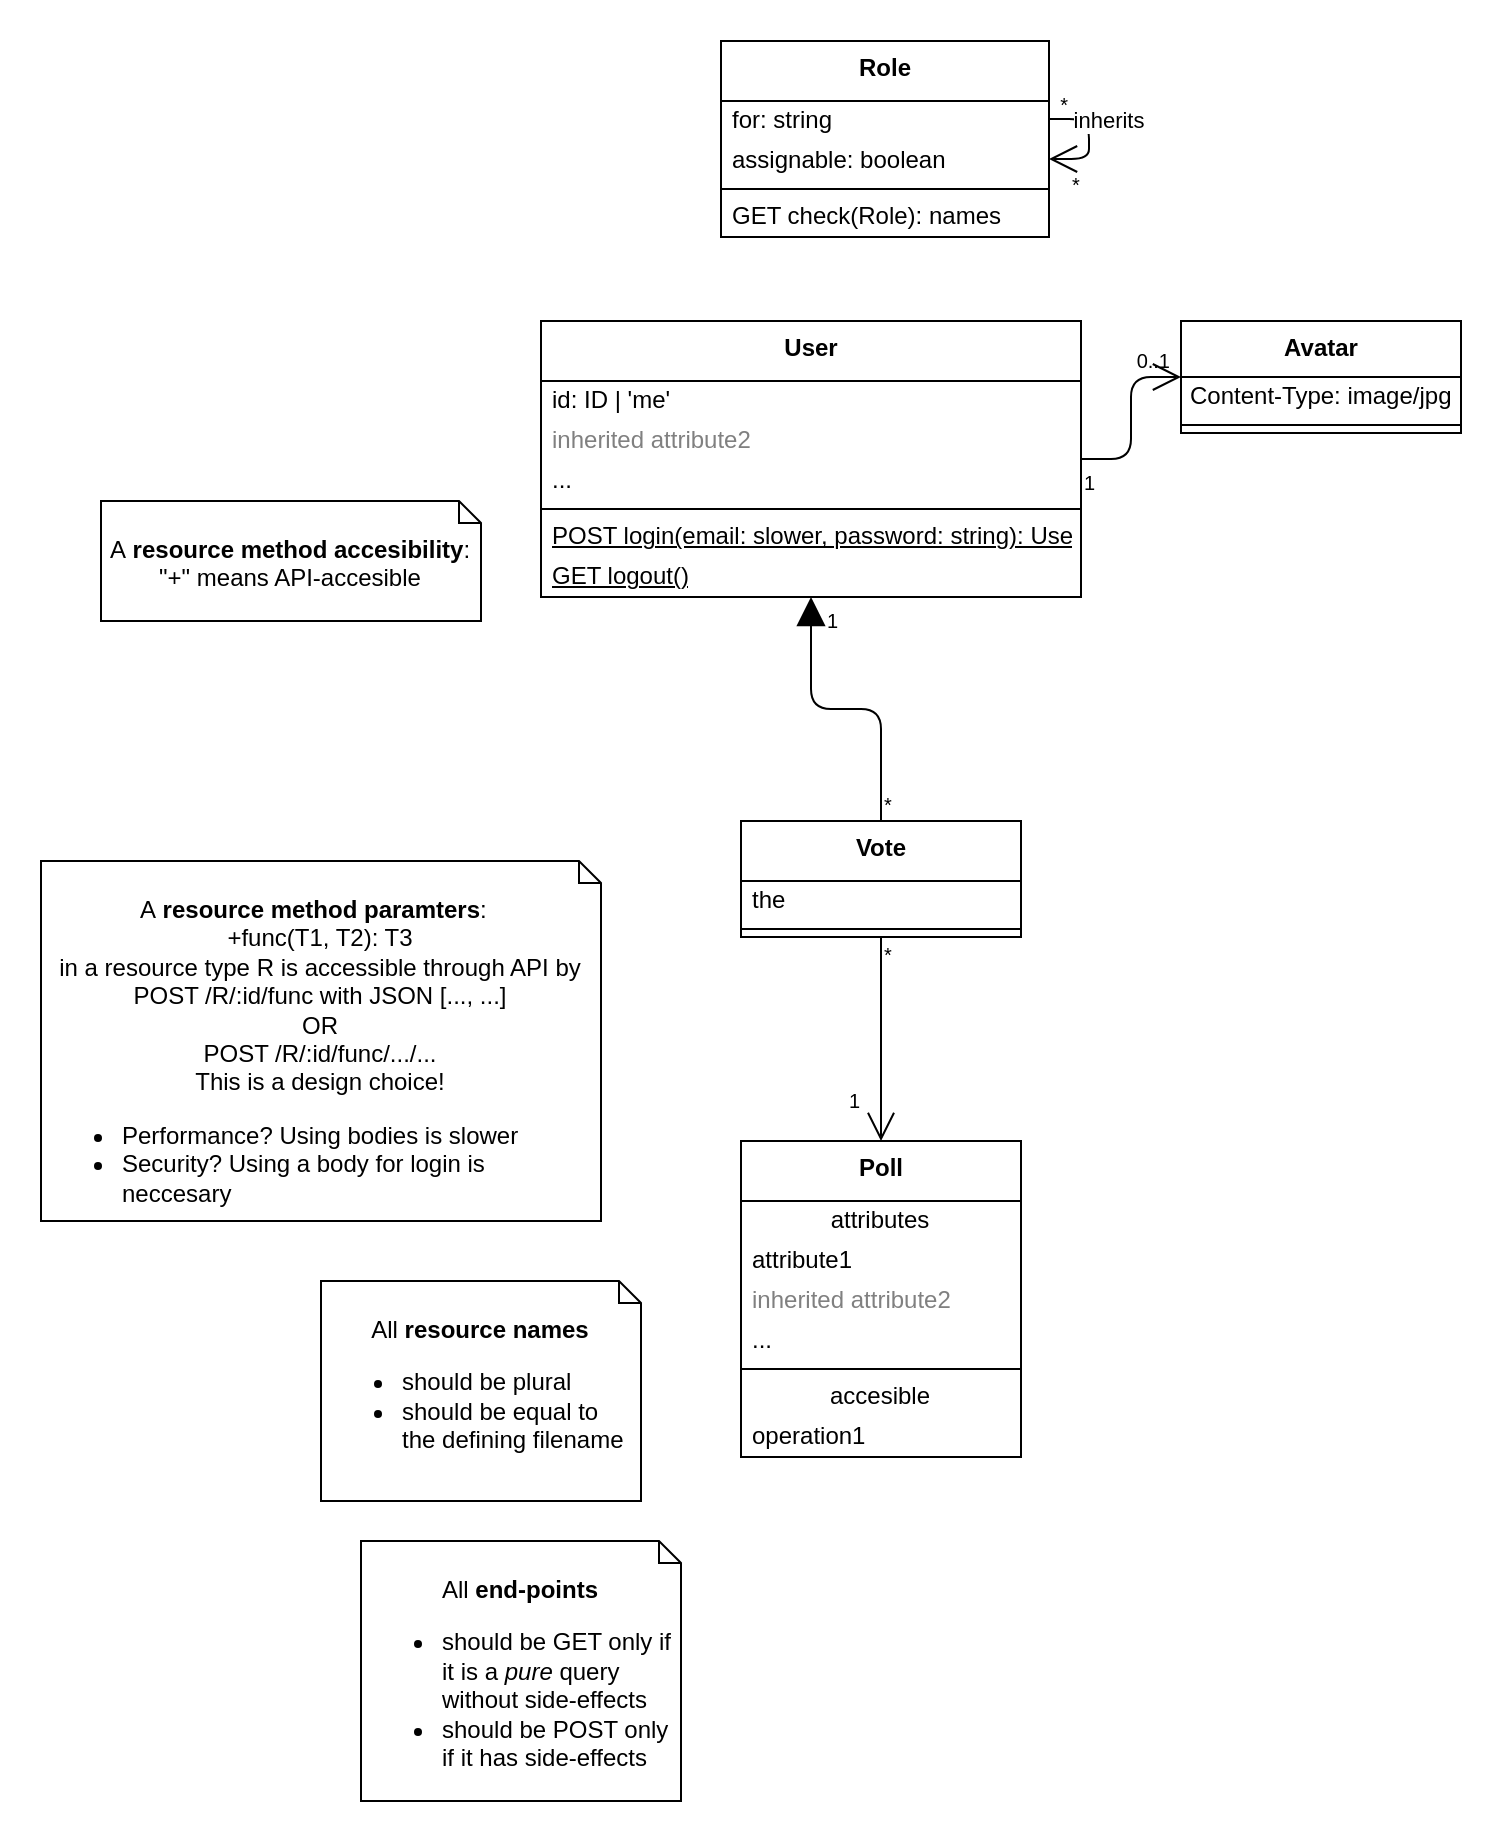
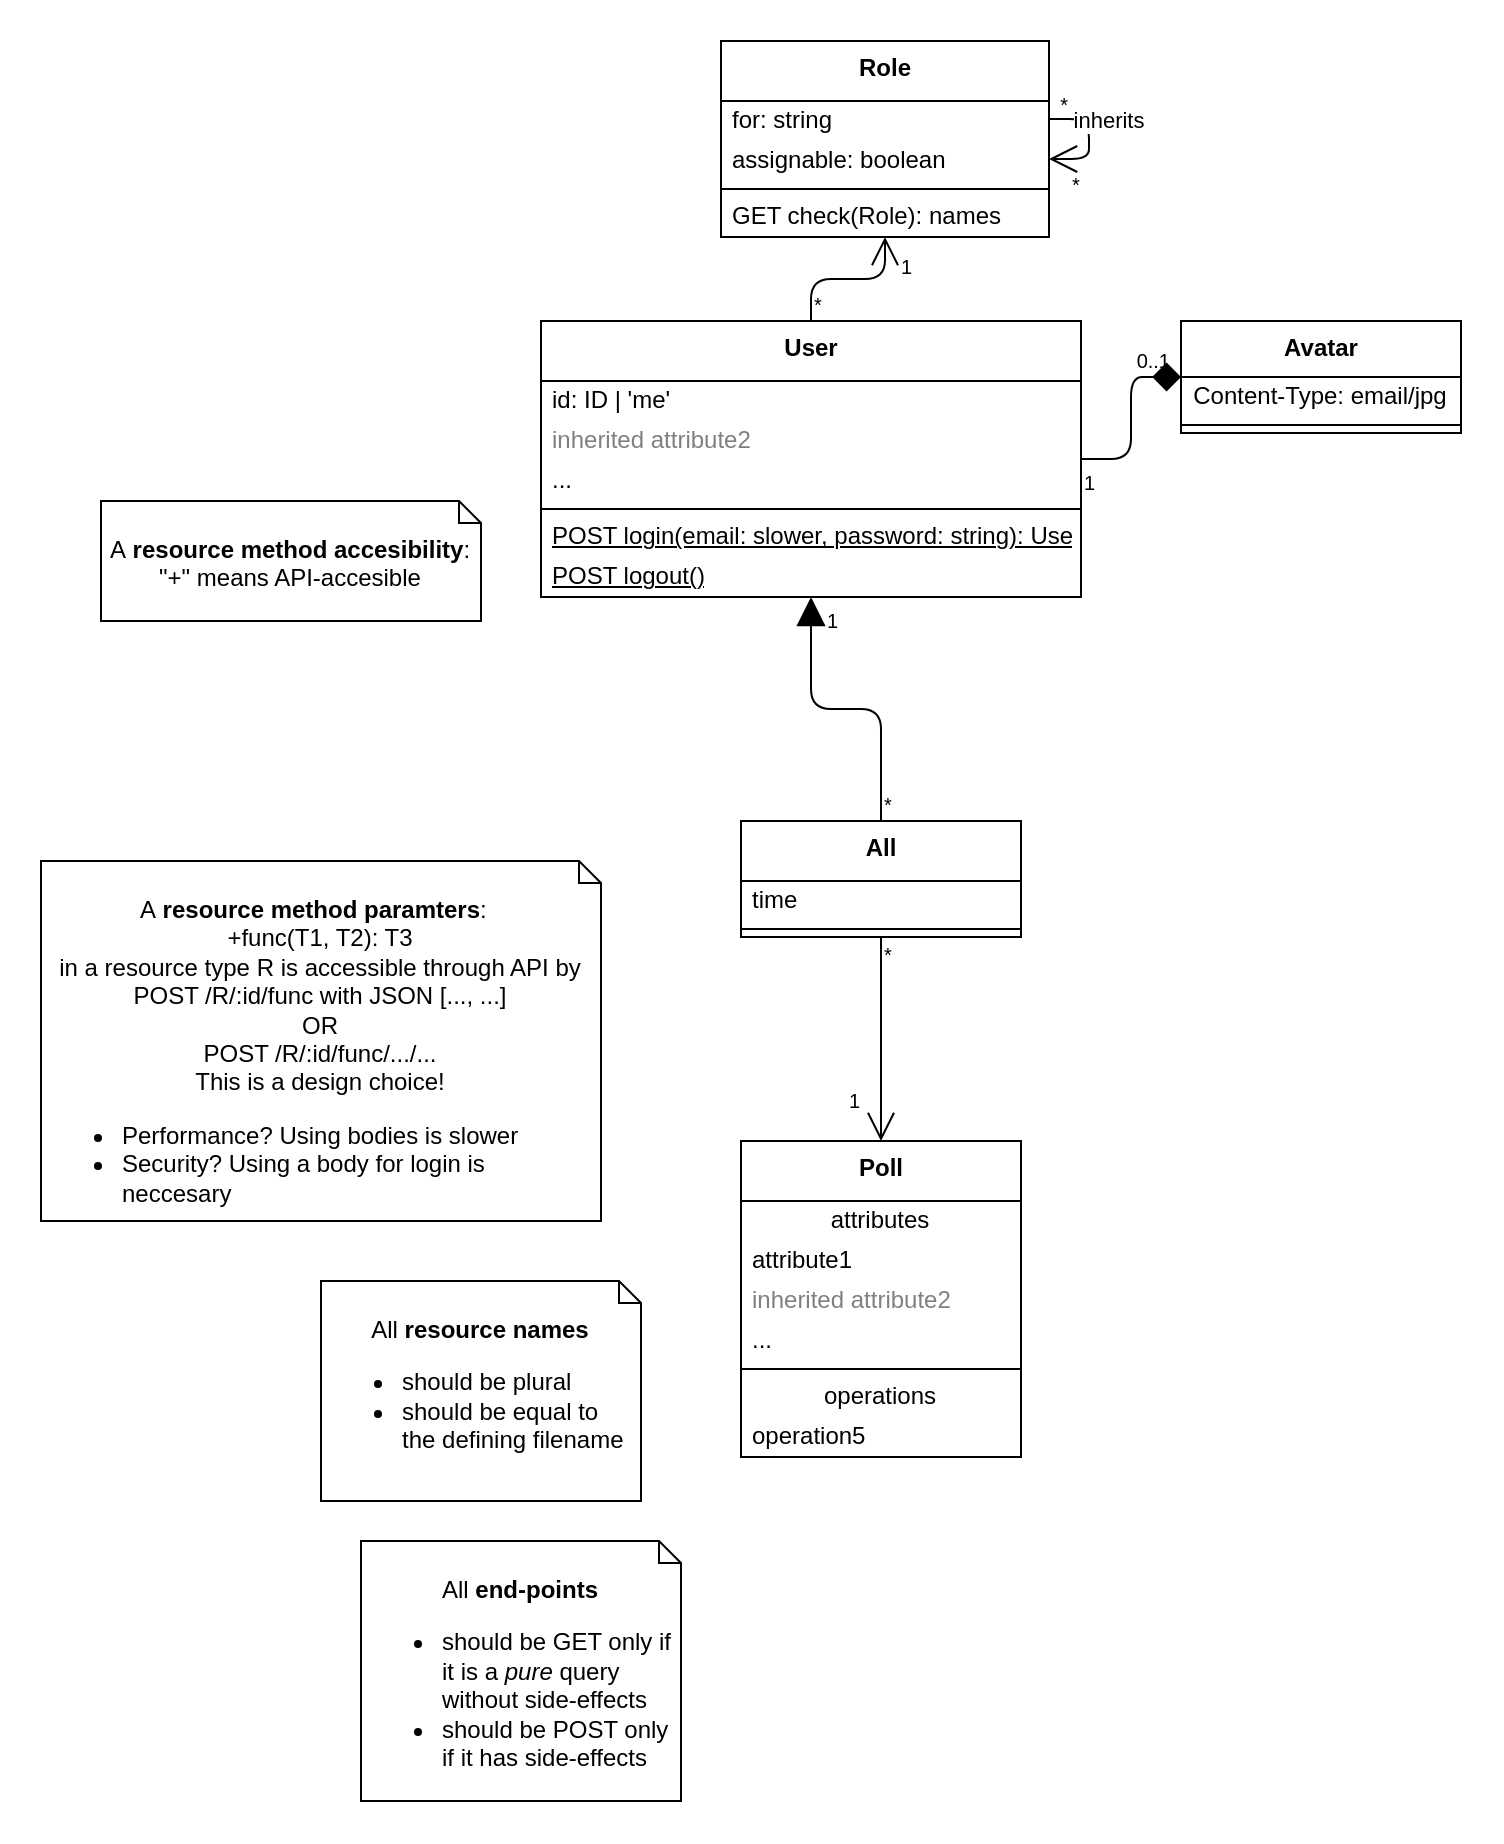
edge "User" -> "Role": added, labels "*", "1"
edge "User" -> "Avatar": arrowhead open -> diamond
node "Content-Type: image/jpg": label "Content-Type: image/jpg" -> "Content-Type: email/jpg"
node "GET logout()": label "GET logout()" -> "POST logout()"
node "Vote": label "Vote" -> "All"
node "the": label "the" -> "time"
node "accesible": label "accesible" -> "operations"
node "operation1": label "operation1" -> "operation5"
